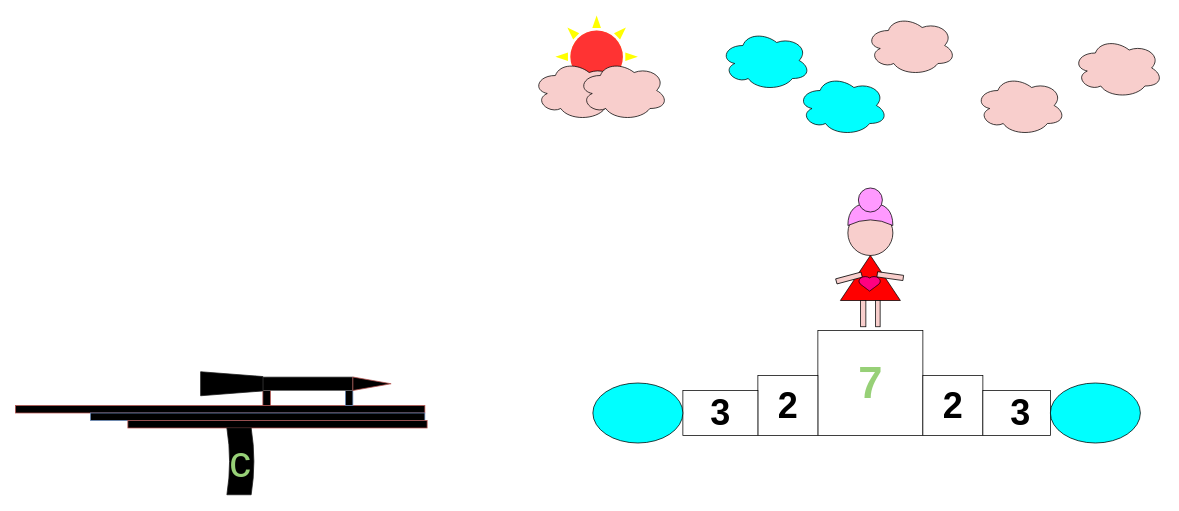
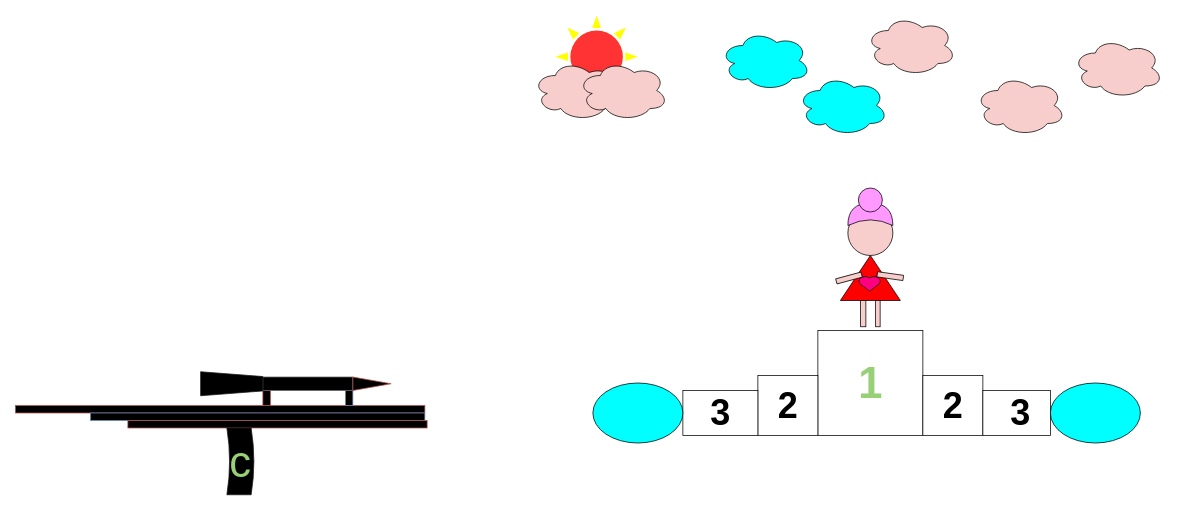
node "7": label "7" -> "1"
